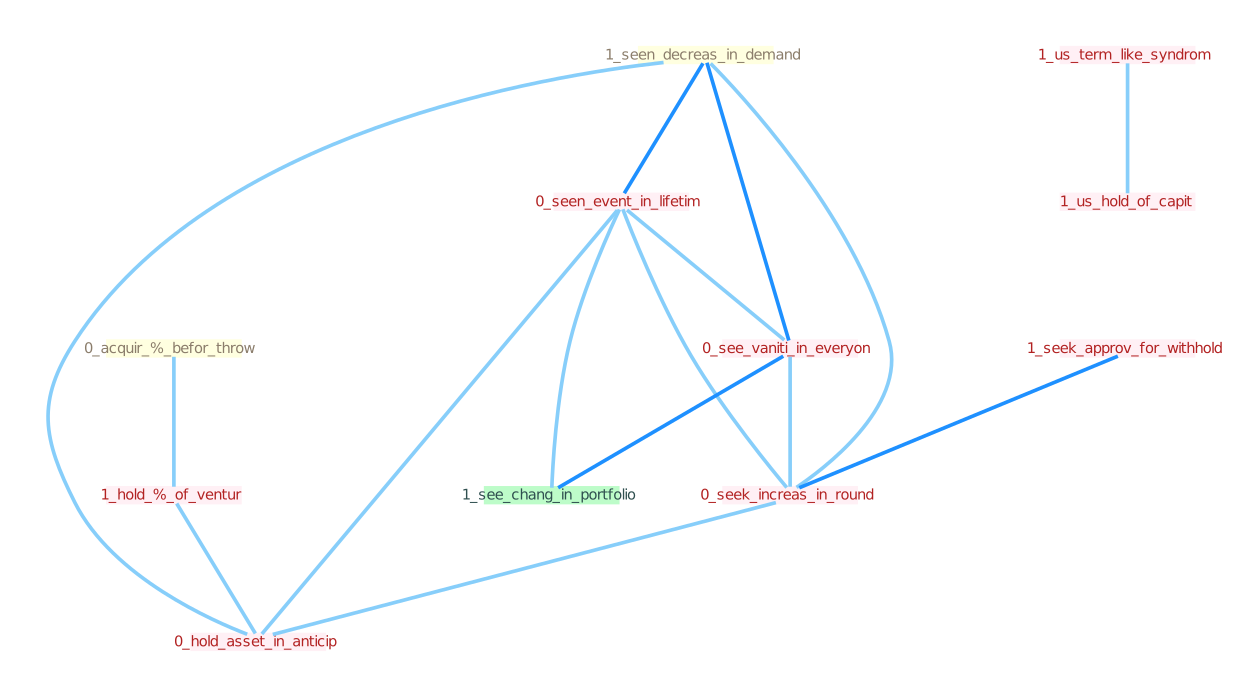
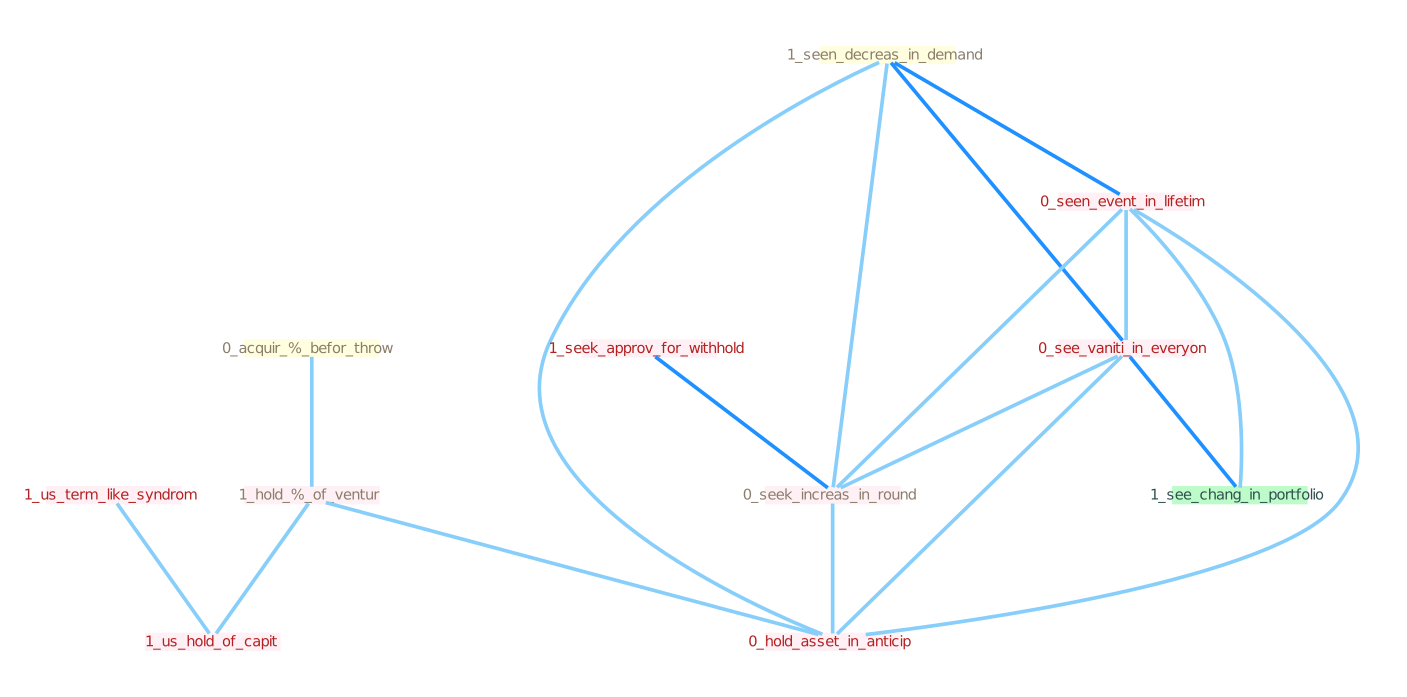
node "1_hold_%_of_ventur": fontcolor #b22222 -> #8b7d6b
node "0_seek_increas_in_round": fontcolor #b22222 -> #8b7d6b
edge "0_see_vaniti_in_everyon" -- "0_hold_asset_in_anticip": added
edge "1_hold_%_of_ventur" -- "1_us_hold_of_capit": added
